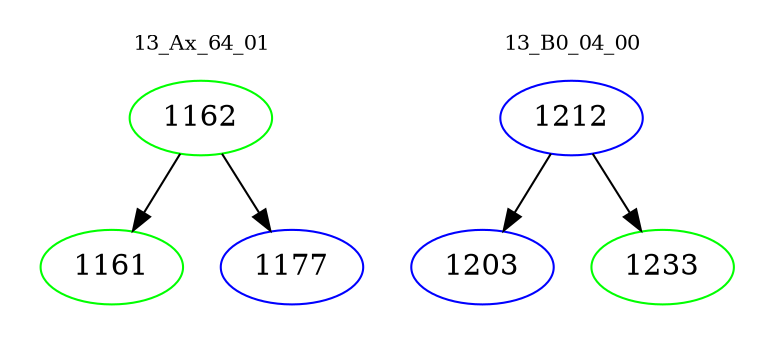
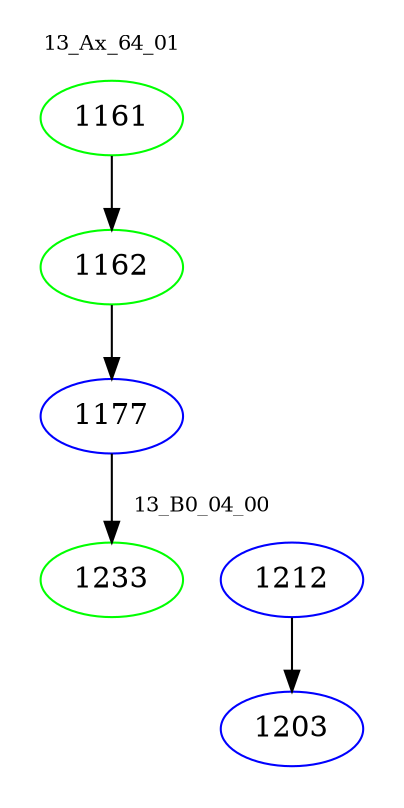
edge "1162" -> "1161": reversed
edge "1212" -> "1233": now "1177" -> "1233"
